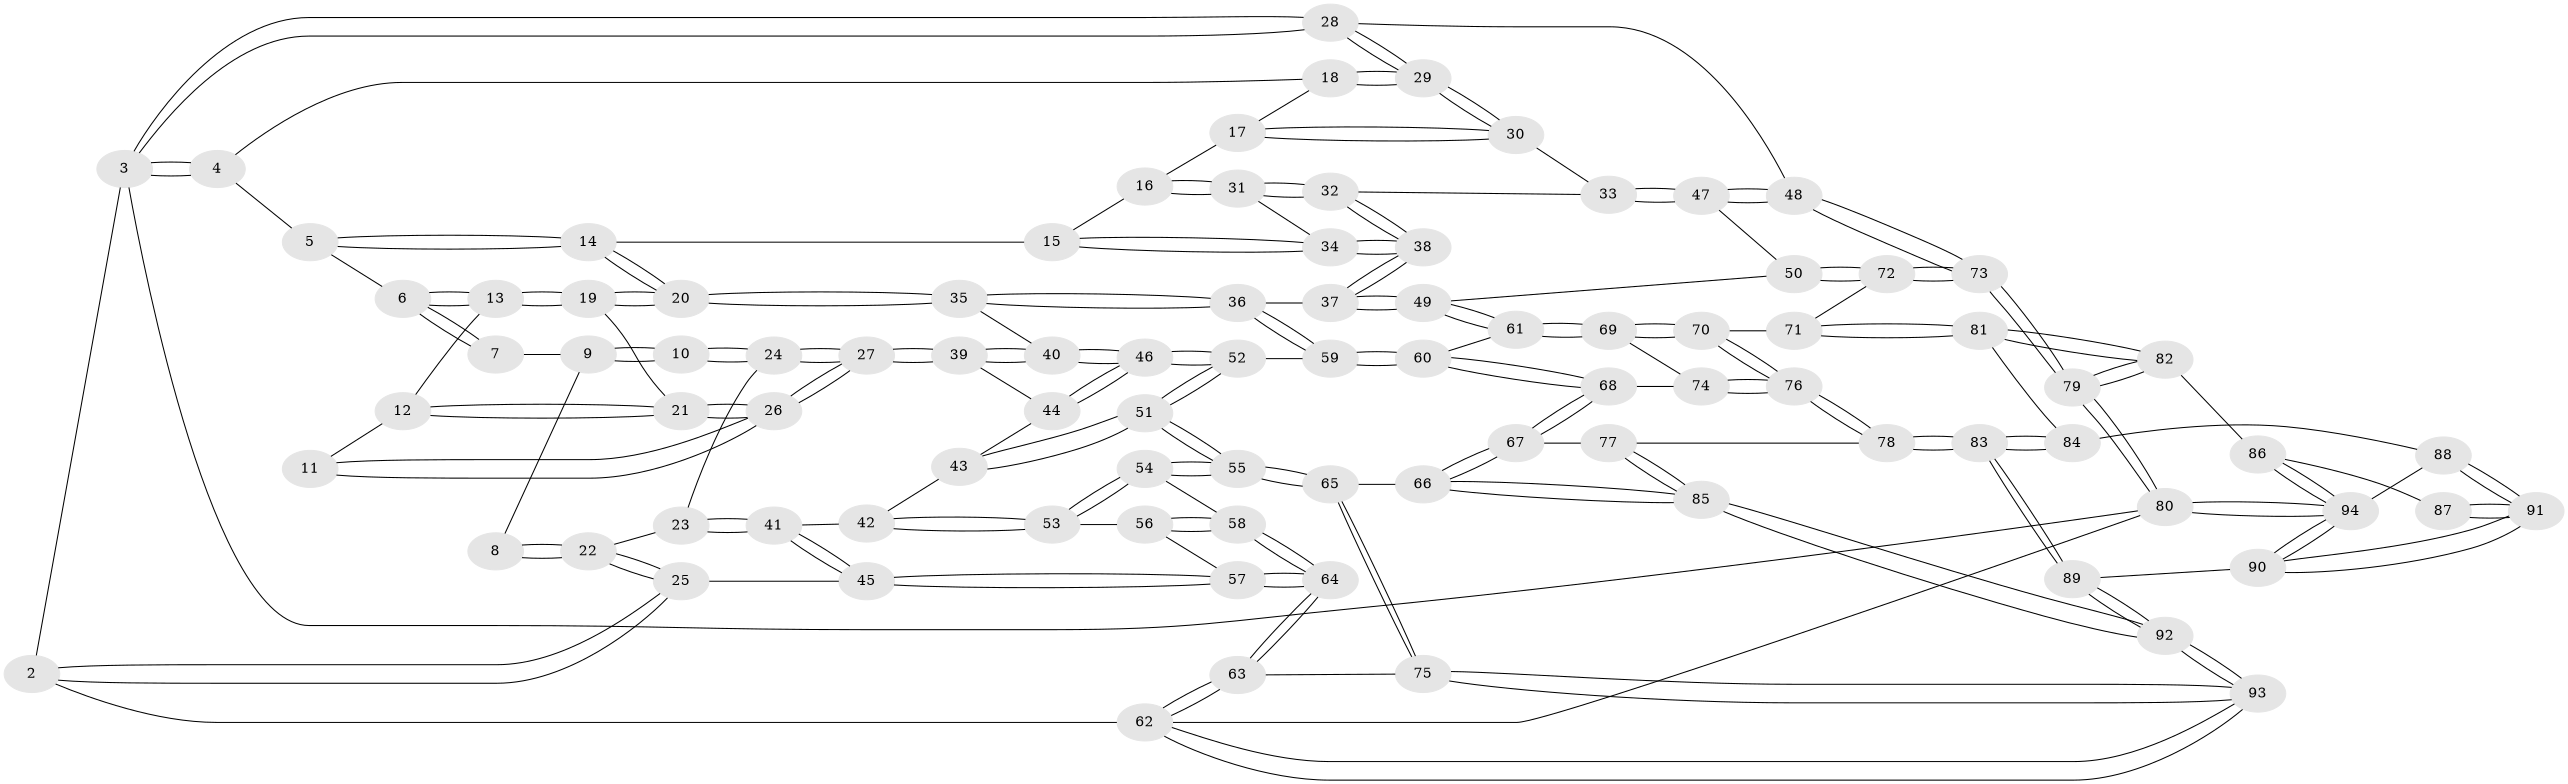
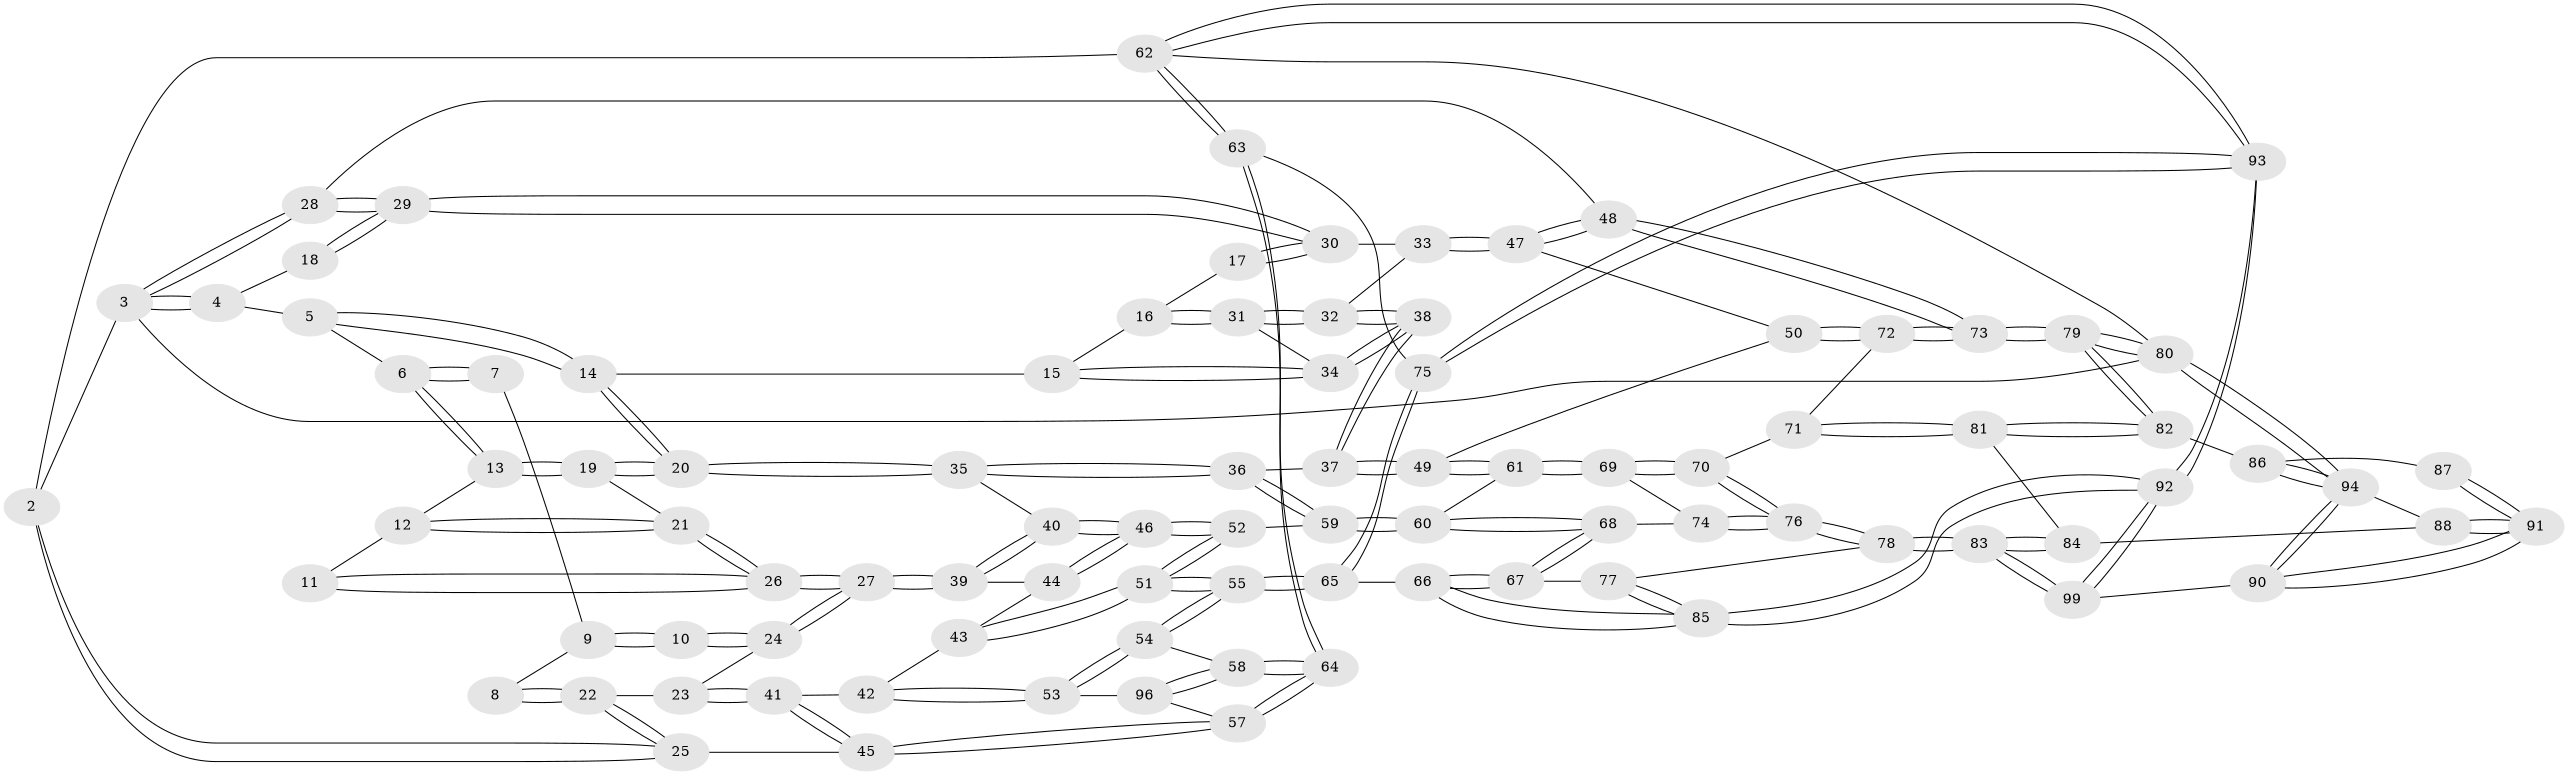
edge "18" -- "17": removed
node "56": label "56" -> "96"
node "89": label "89" -> "99"
